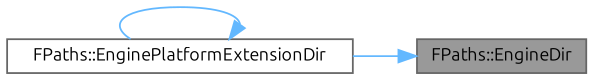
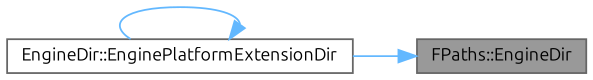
node "FPaths::EnginePlatformExtensionDir": label "FPaths::EnginePlatformExtensionDir" -> "EngineDir::EnginePlatformExtensionDir"
